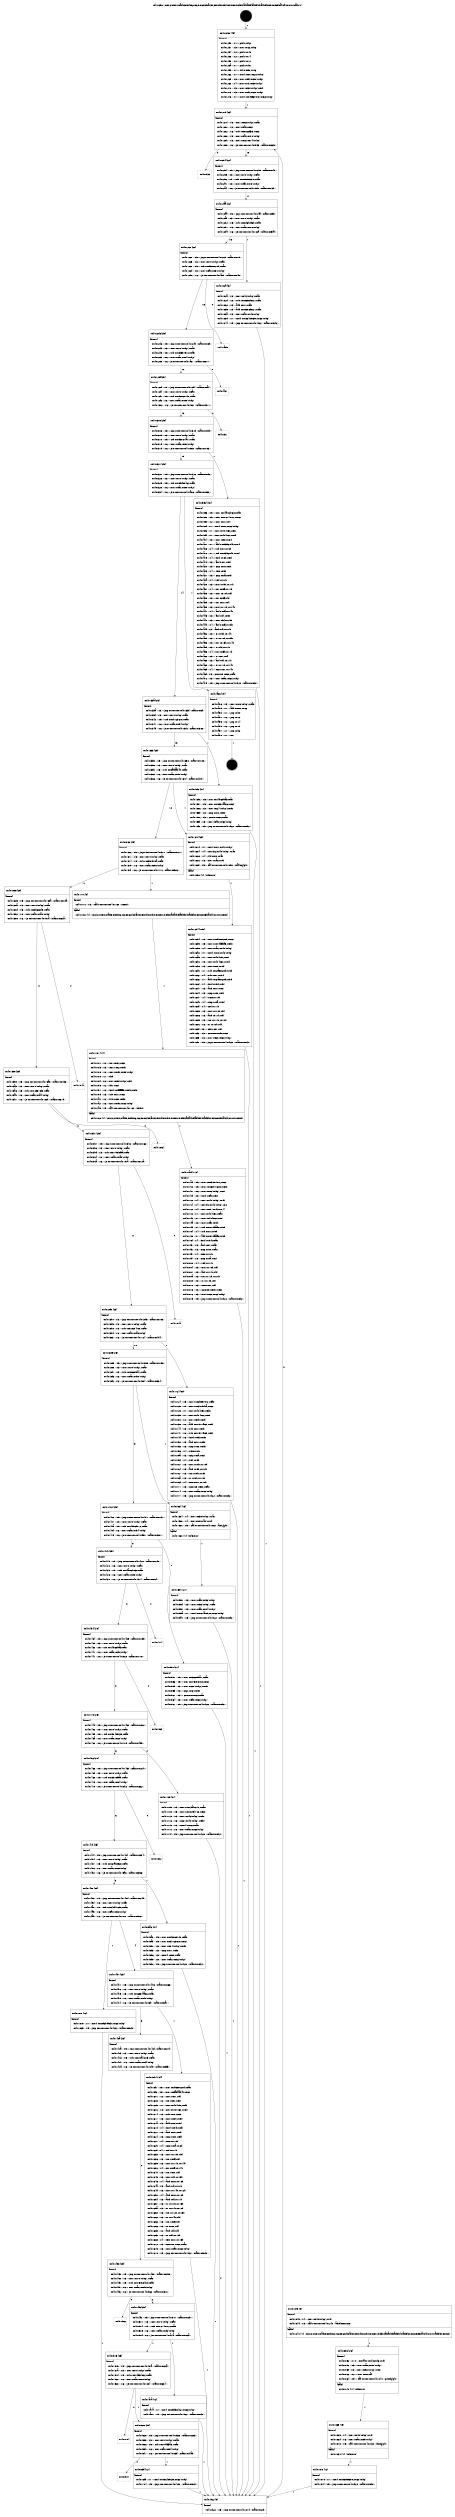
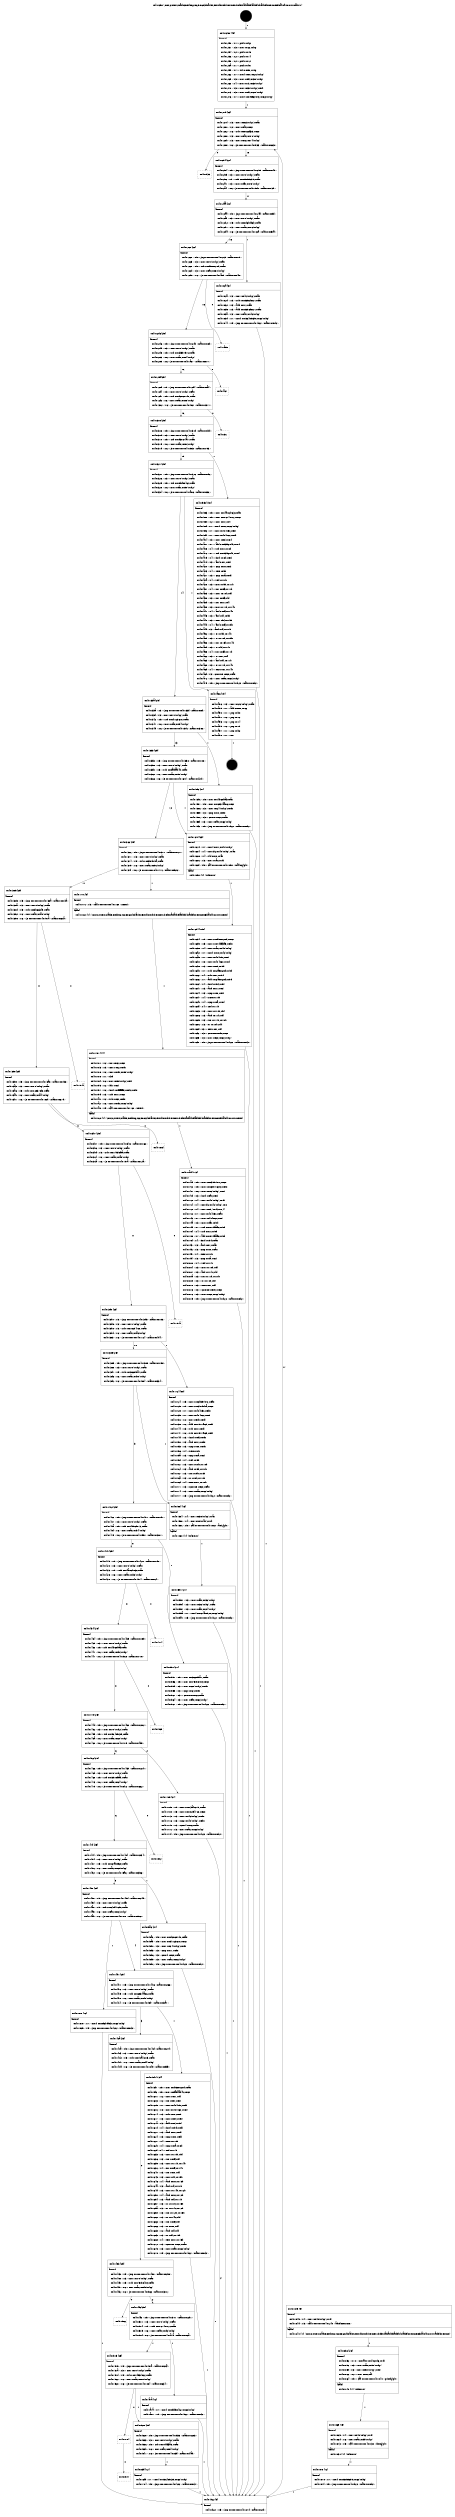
edge "0x40152e [25]" -> "0x401547": now "0x401884" -> "0x401547"
